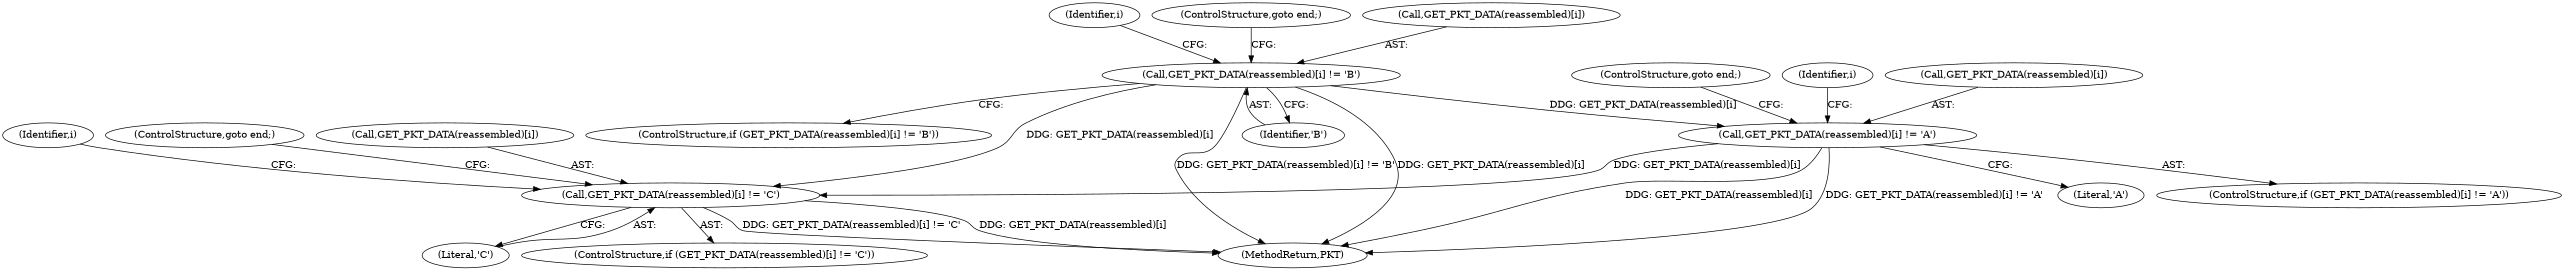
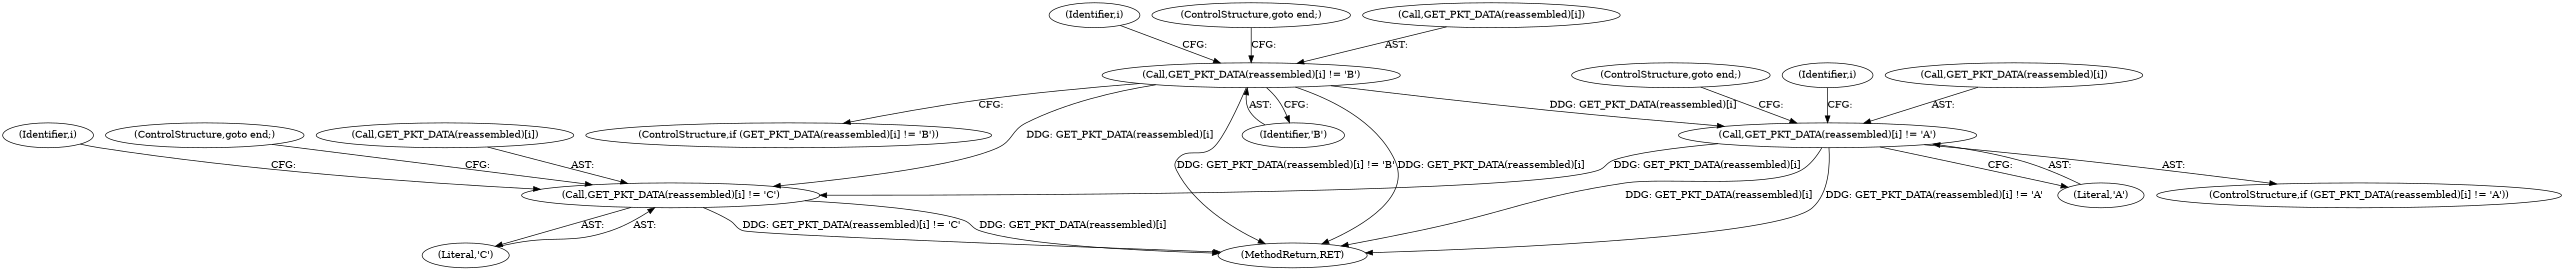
edge "(Literal,'A')" -> "(Call,GET_PKT_DATA(reassembled)[i] != 'A')": added, label "AST:"
edge "(Call,GET_PKT_DATA(reassembled)[i] != 'C')" -> "(Literal,'C')": label "CFG: " -> "AST: "
node "(ControlStructure,if (GET_PKT_DATA(reassembled)[i] != 'C'))": removed
node "(MethodReturn,PKT)": label "(MethodReturn,PKT)" -> "(MethodReturn,RET)"
